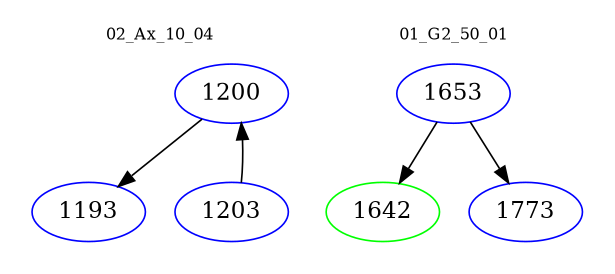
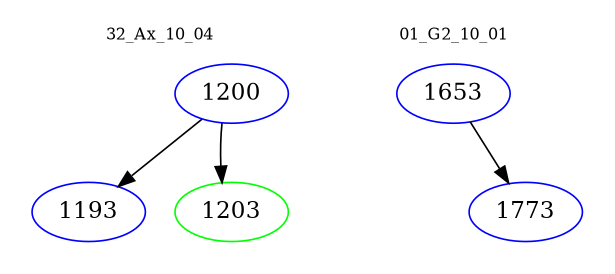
cluster "02_Ax_10_04": label "02_Ax_10_04" -> "32_Ax_10_04"
cluster "01_G2_50_01": label "01_G2_50_01" -> "01_G2_10_01"
edge "1203" -> "1200": reversed
node "1203": color blue -> green
node "1642": removed
